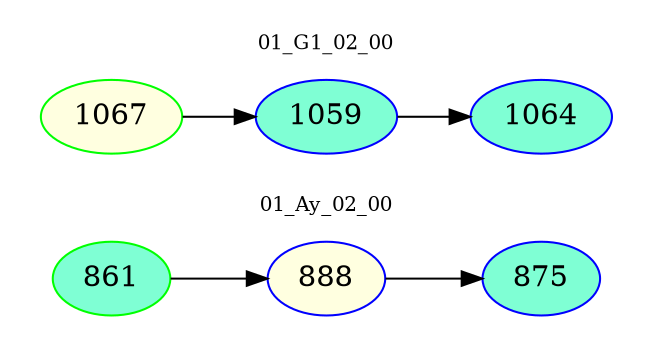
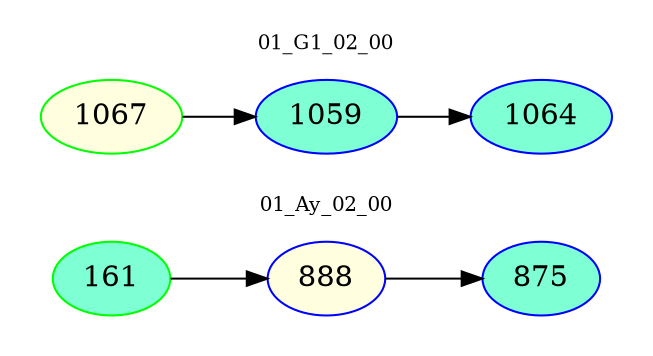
node "861": label "861" -> "161"
